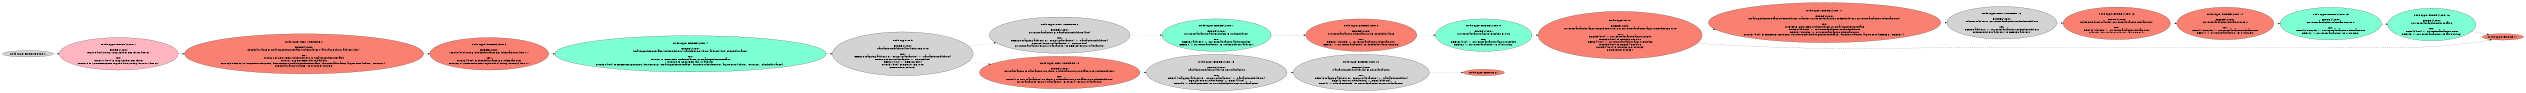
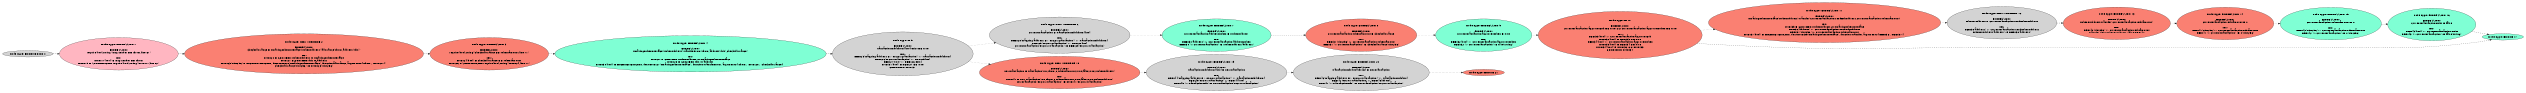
node "Node Type: END_IF 17": fillcolor salmon -> aquamarine
